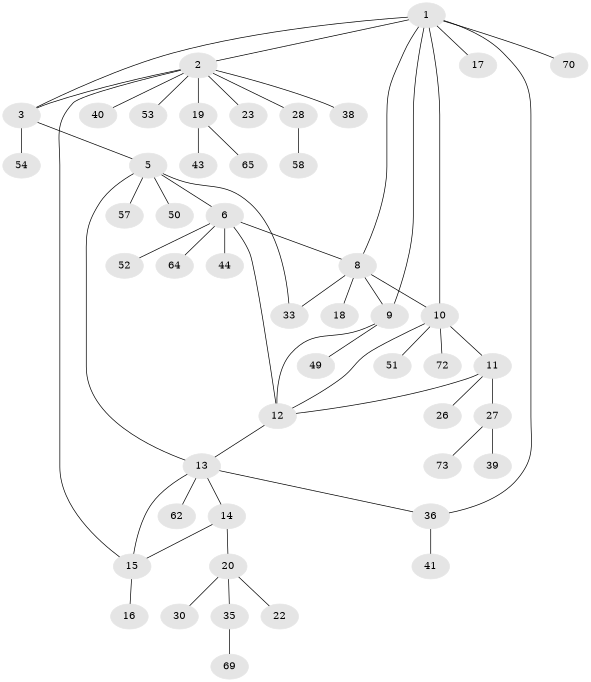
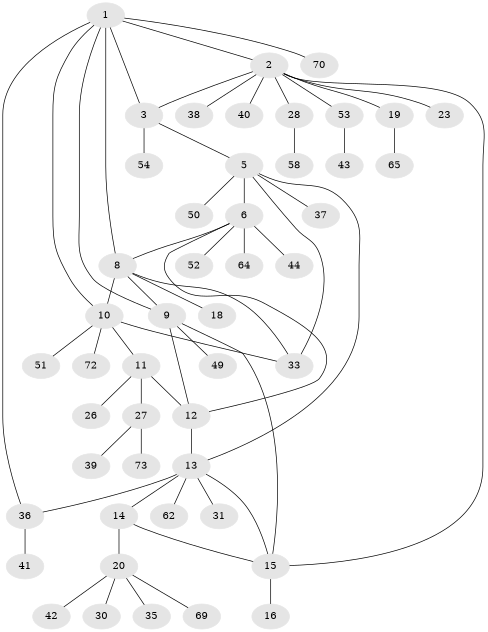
node "17": removed
edge "19" -- "43": now "53" -- "43"
node "57": label "57" -> "37"
edge "10" -- "12": now "10" -- "33"
edge "9" -- "15": added
node "31": added
node "22": label "22" -> "42"
edge "35" -- "69": now "20" -- "69"
